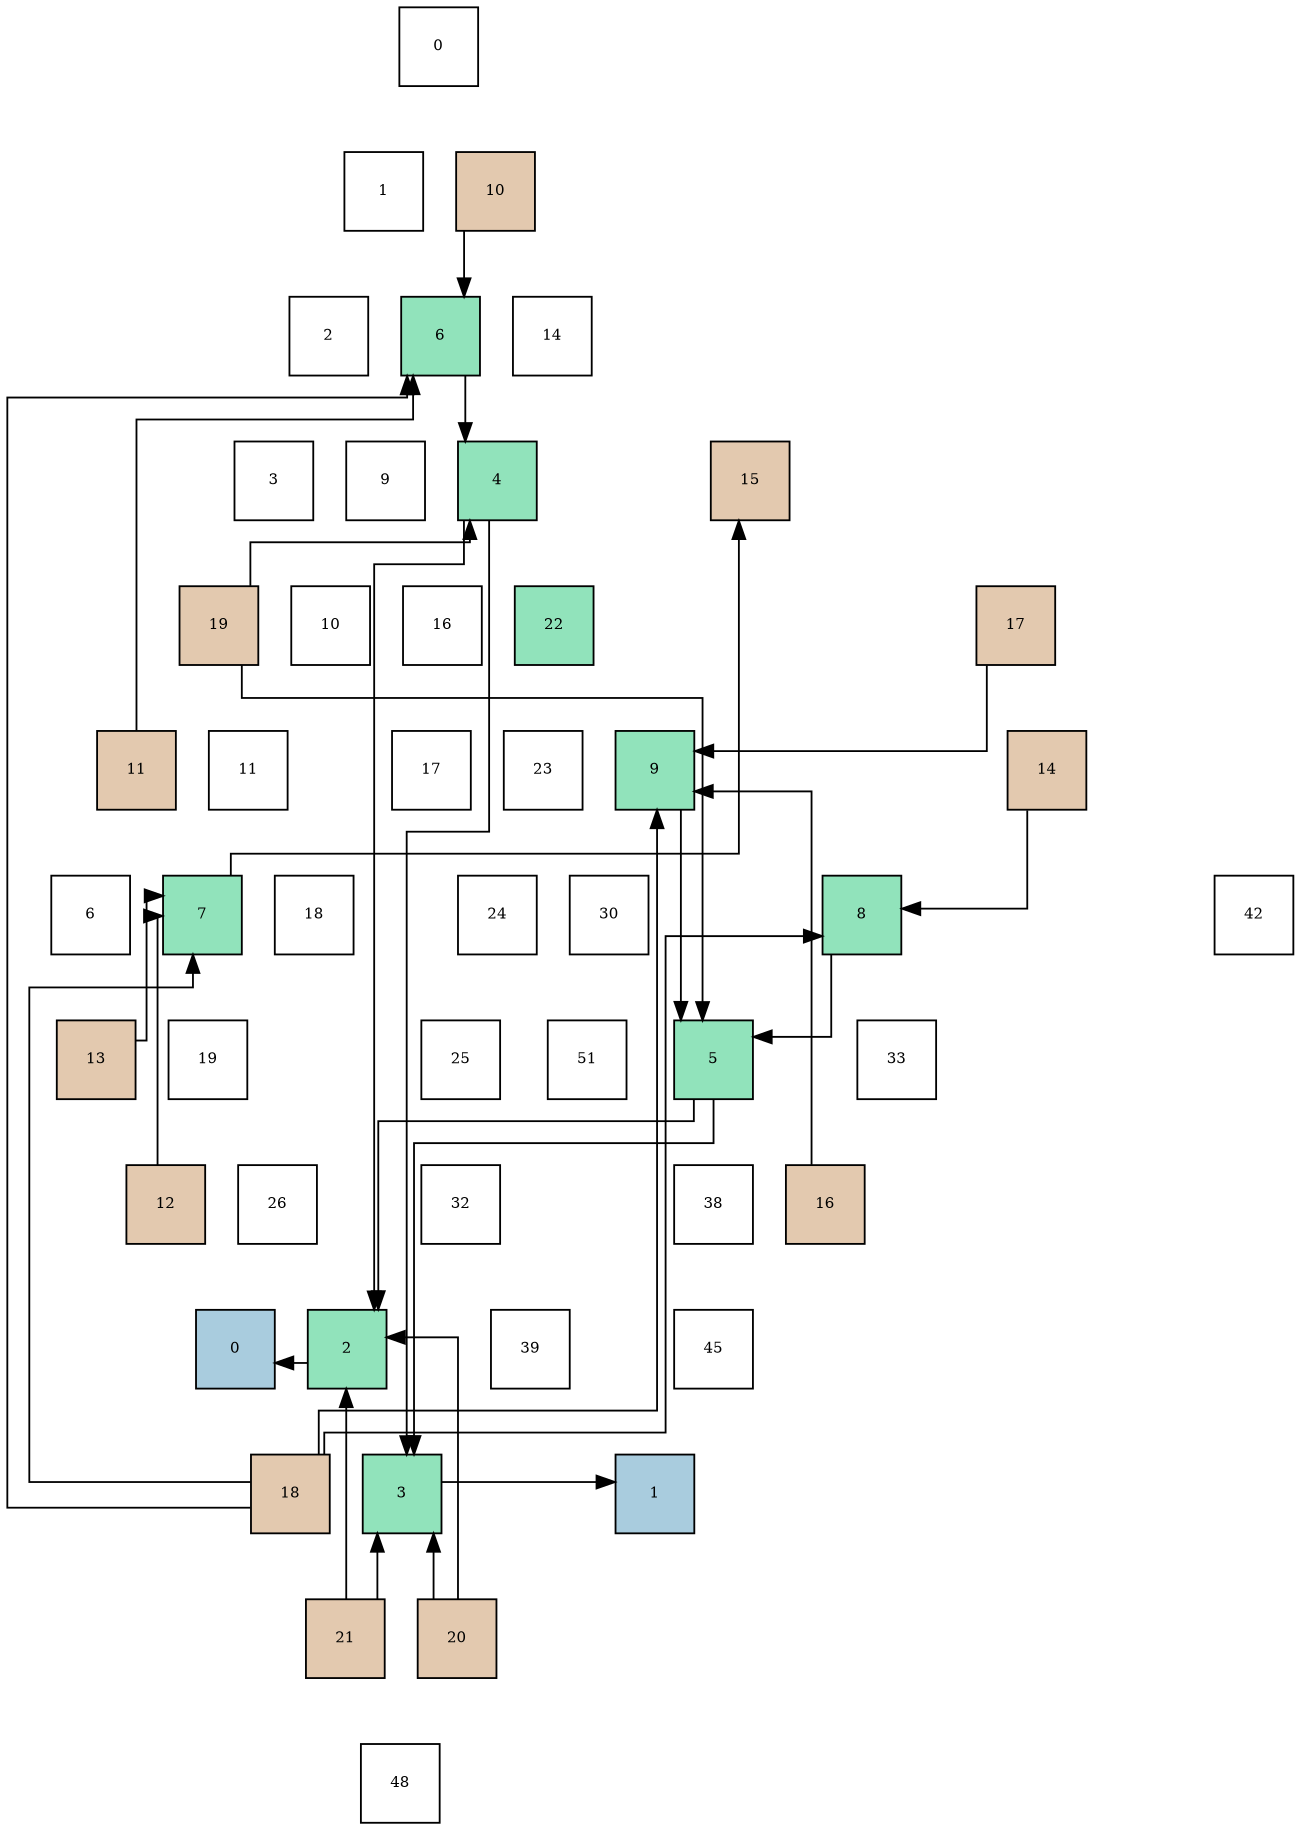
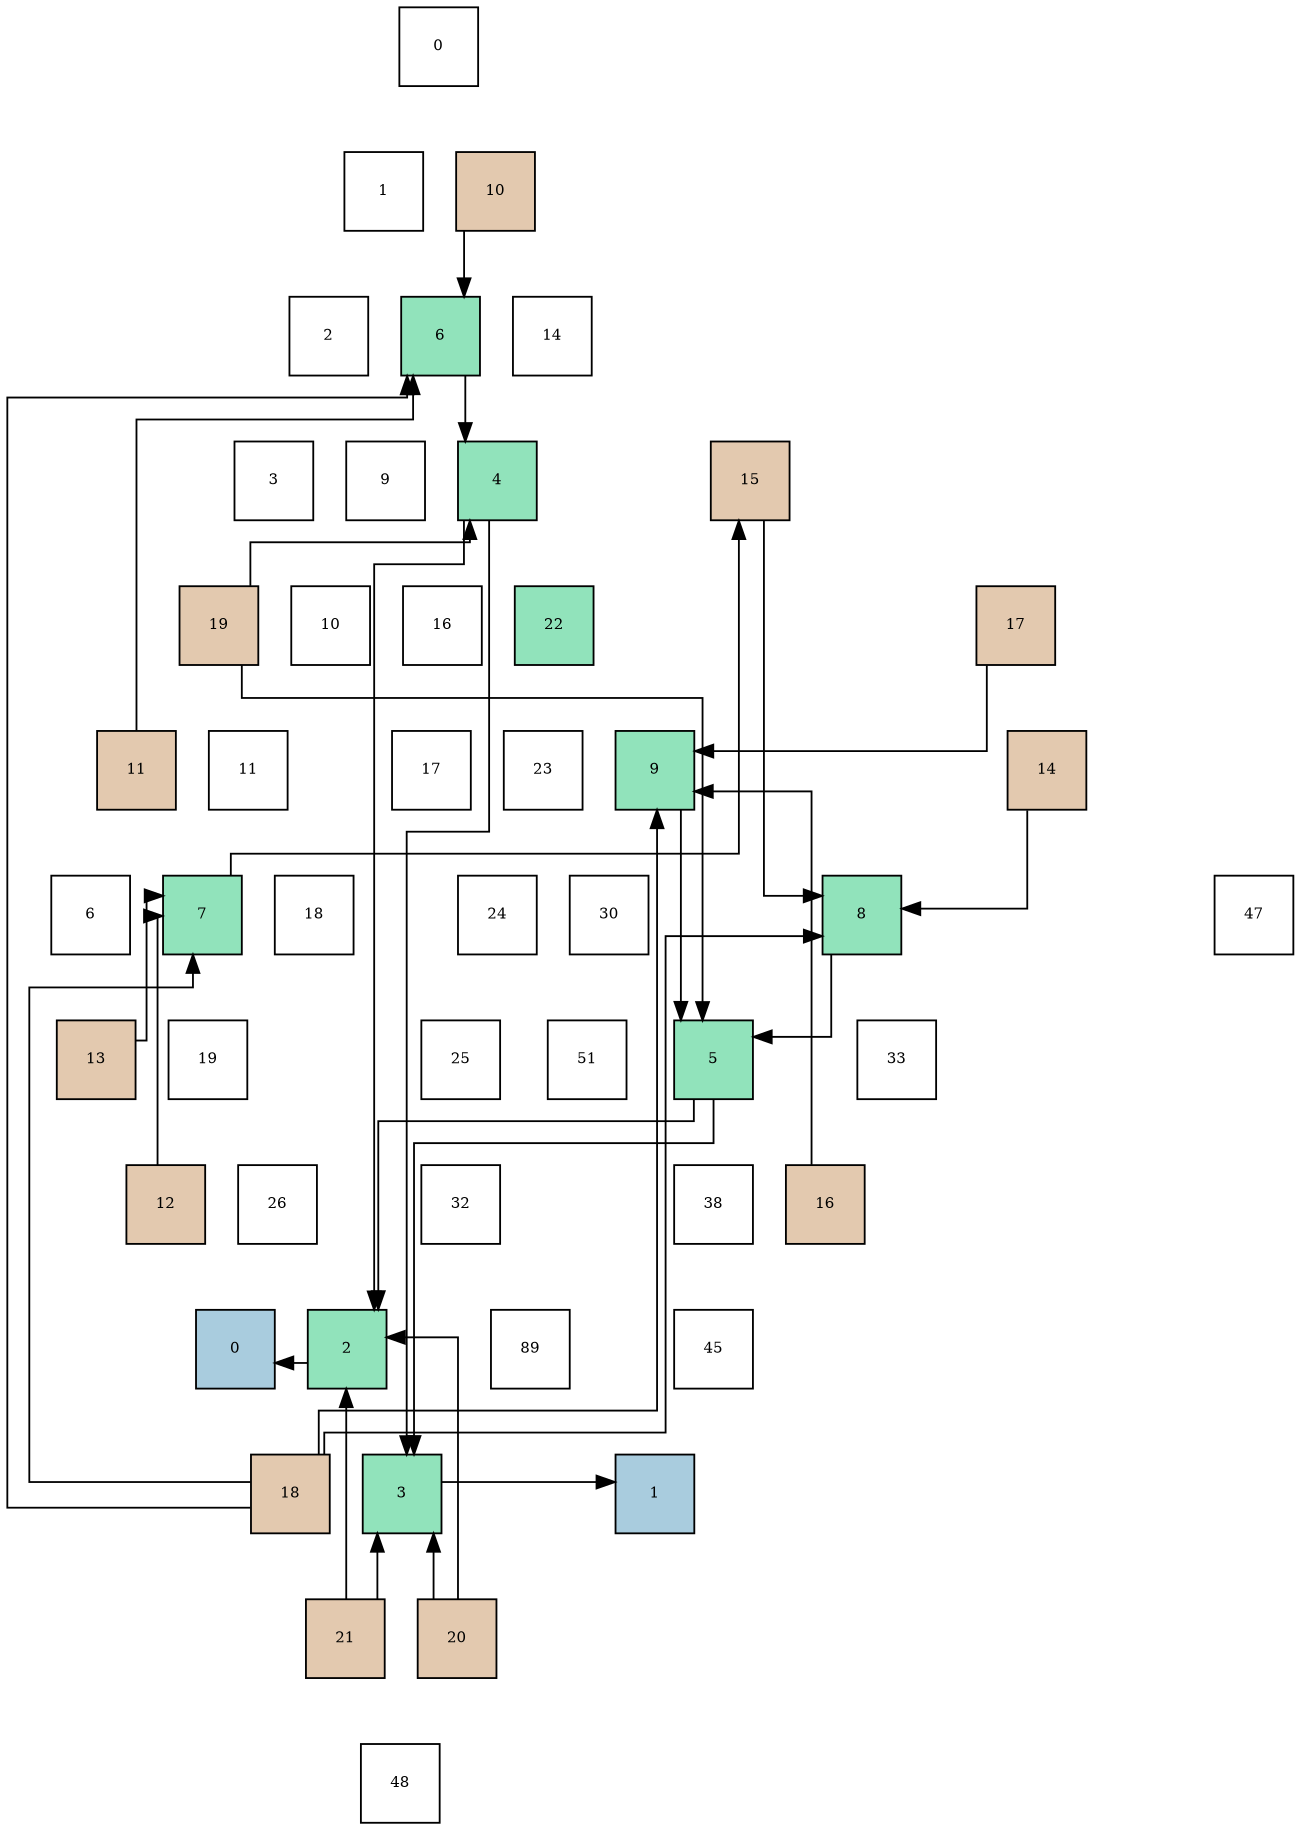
edge "15" -> "8": added
node "42": label "42" -> "47"
node "39": label "39" -> "89"
